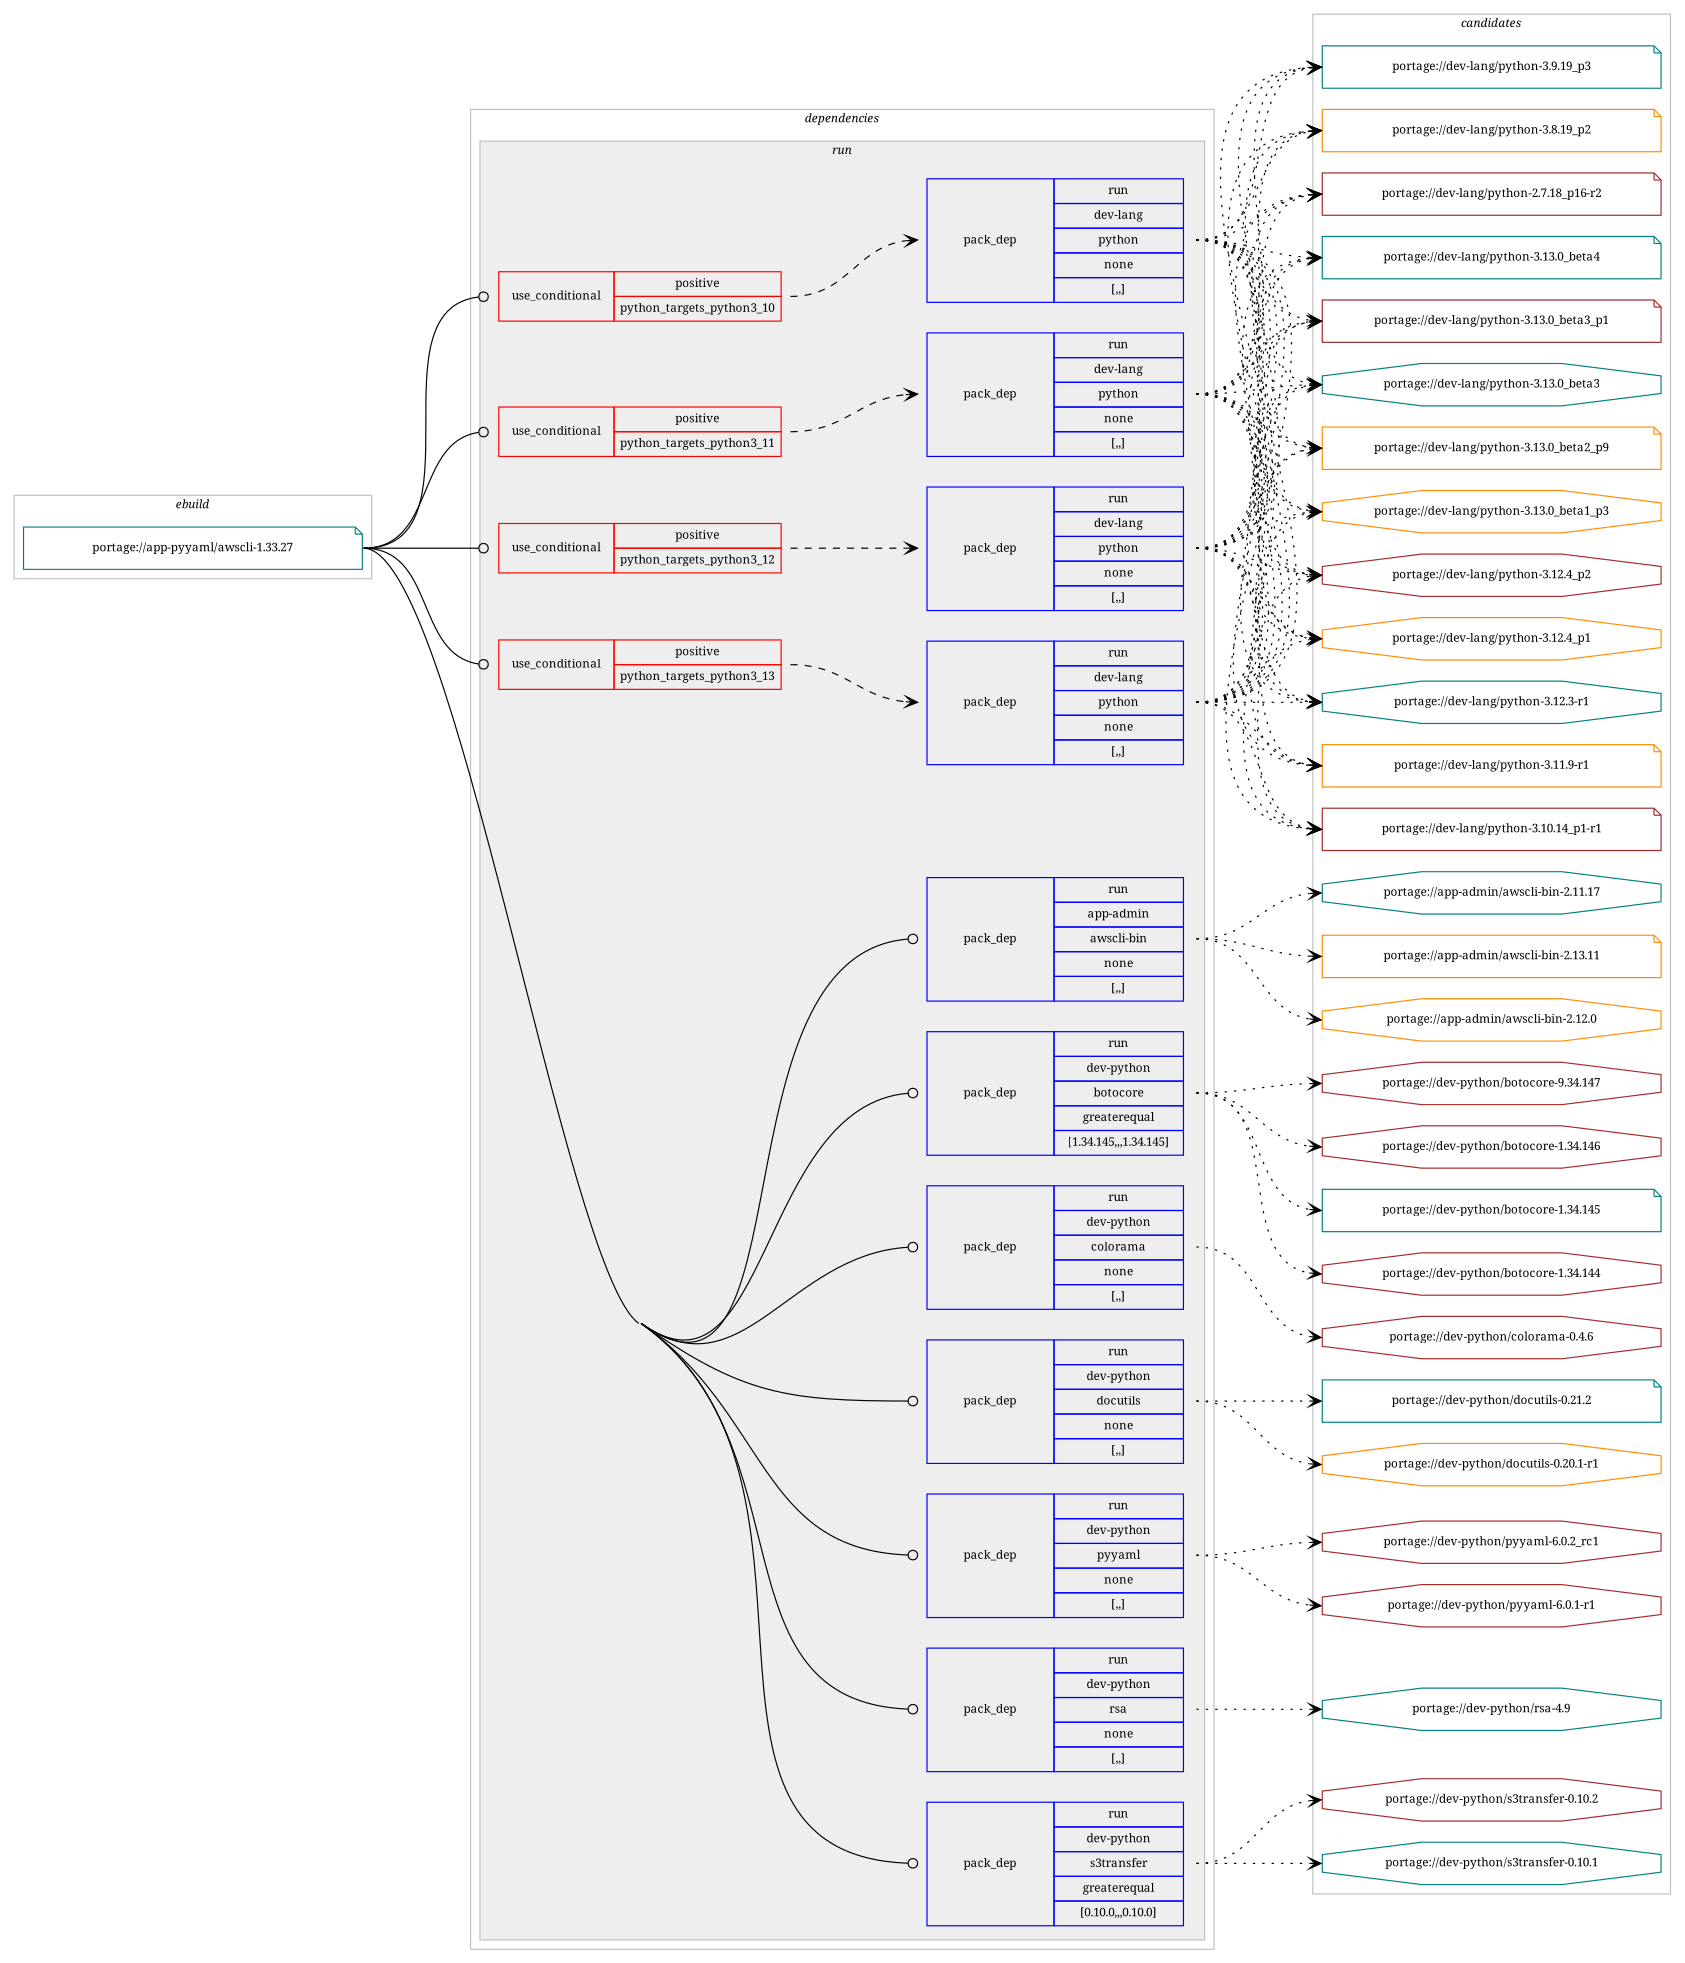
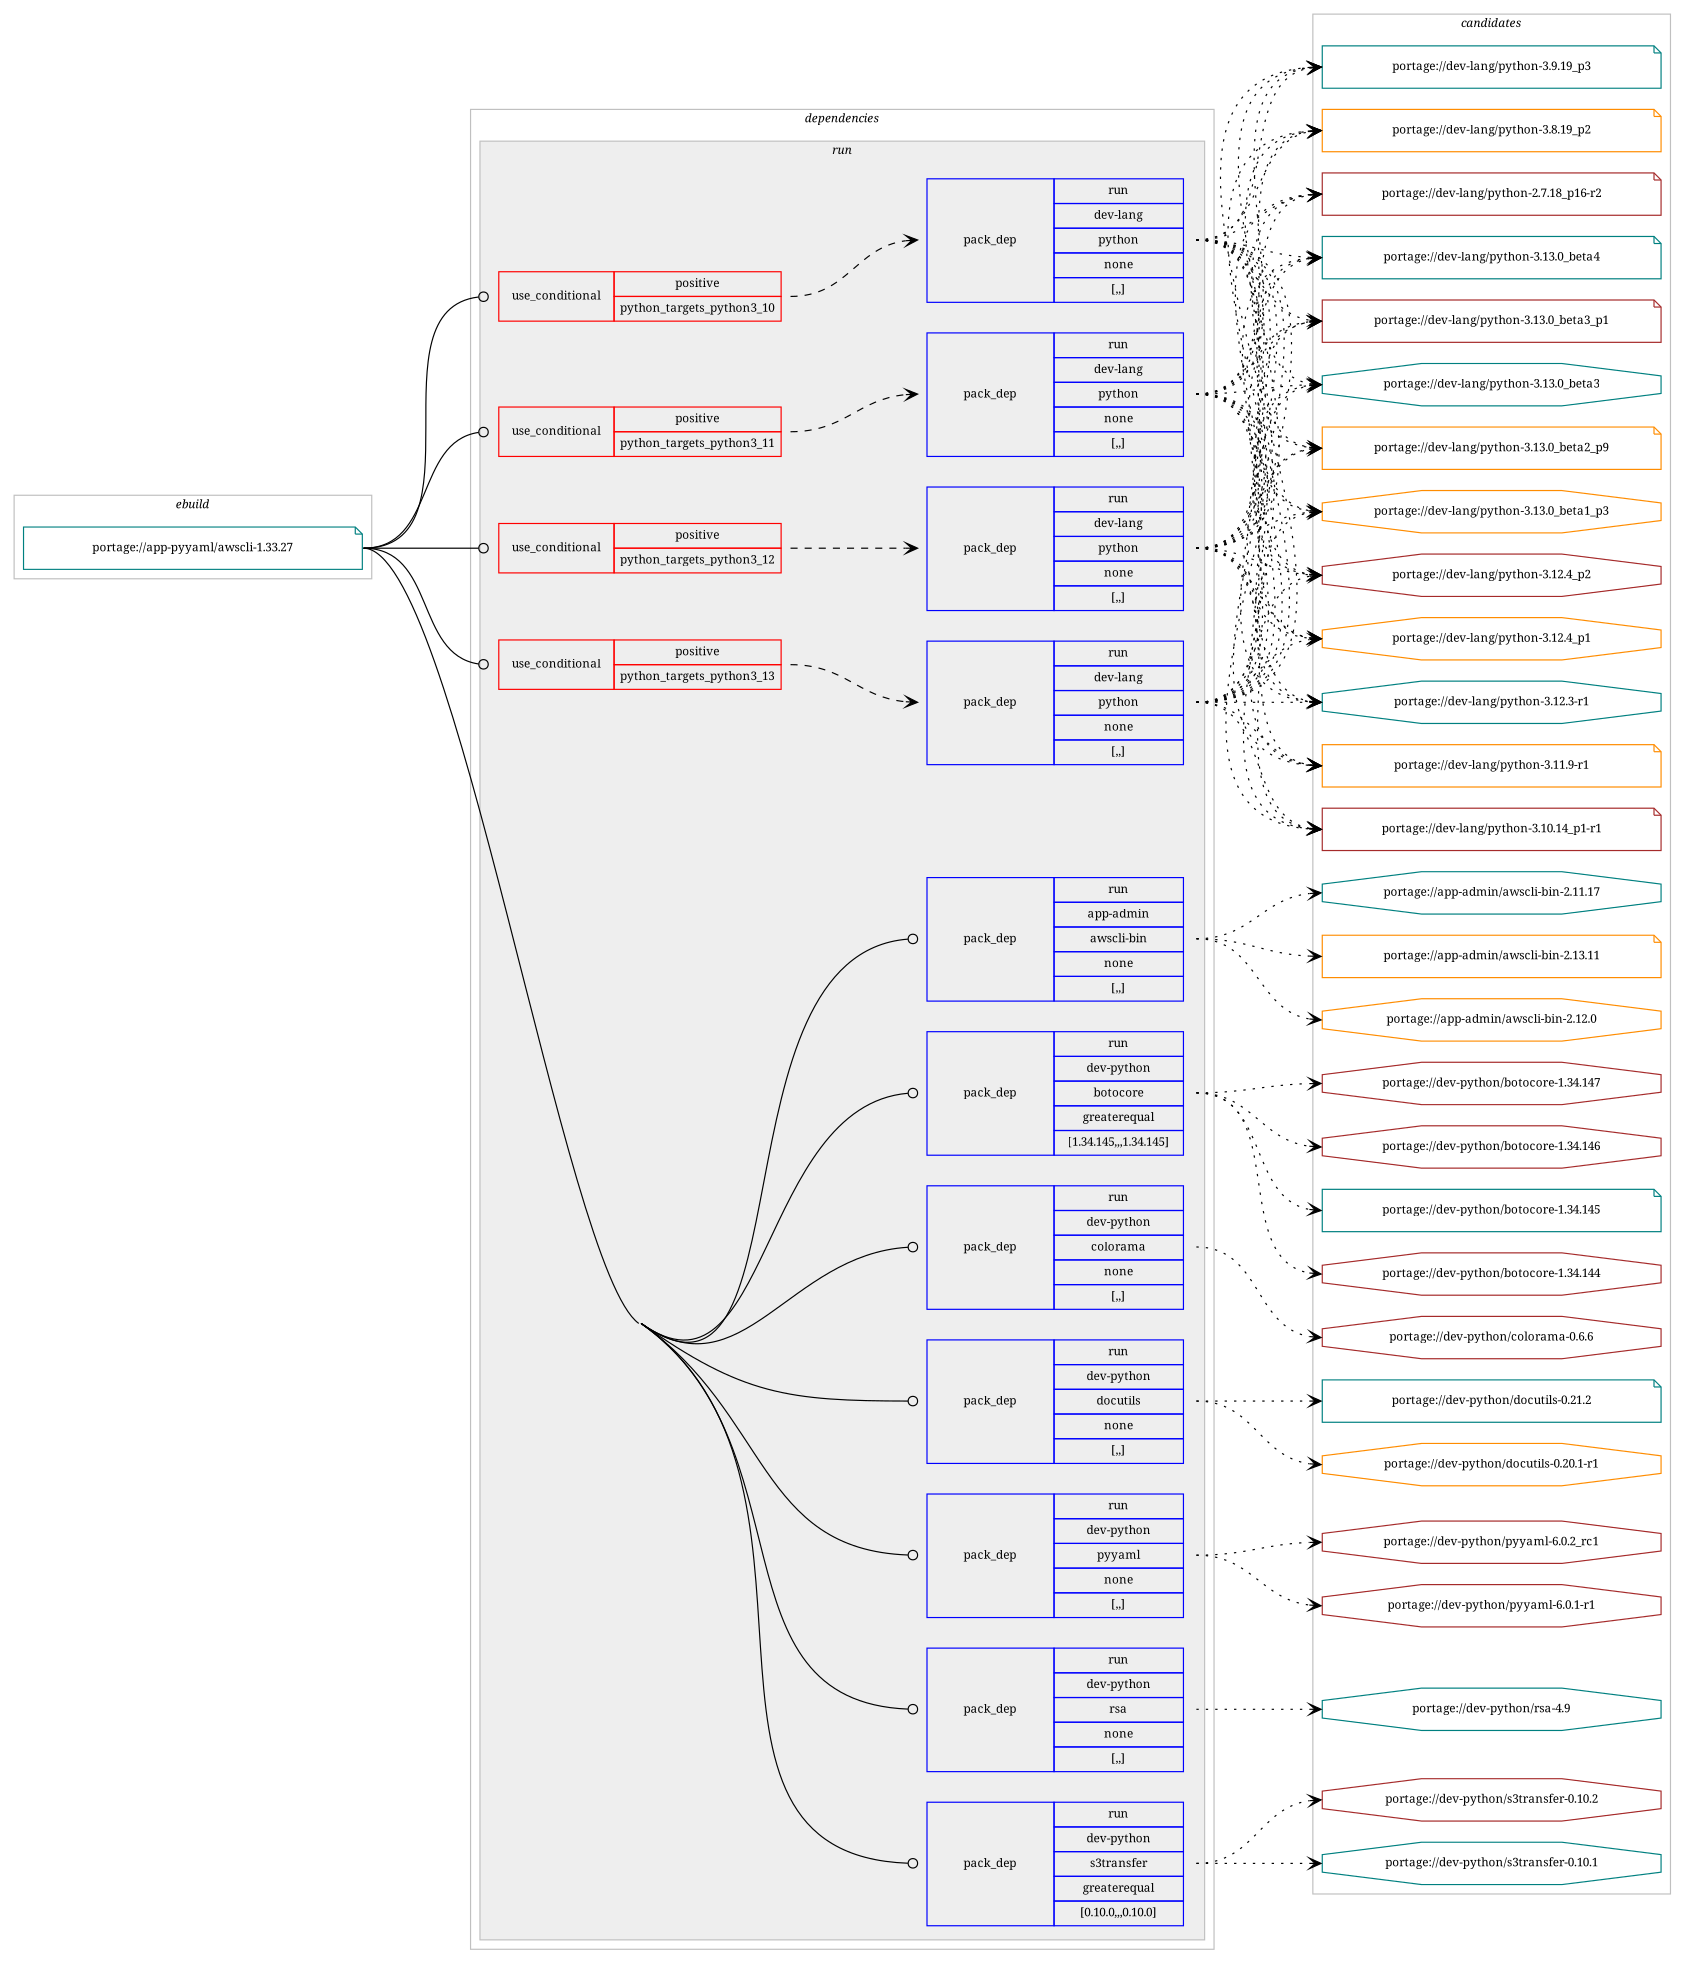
node "portage://dev-python/botocore-9.34.147": label "portage://dev-python/botocore-9.34.147" -> "portage://dev-python/botocore-1.34.147"
node "portage://dev-python/colorama-0.4.6": label "portage://dev-python/colorama-0.4.6" -> "portage://dev-python/colorama-0.6.6"
